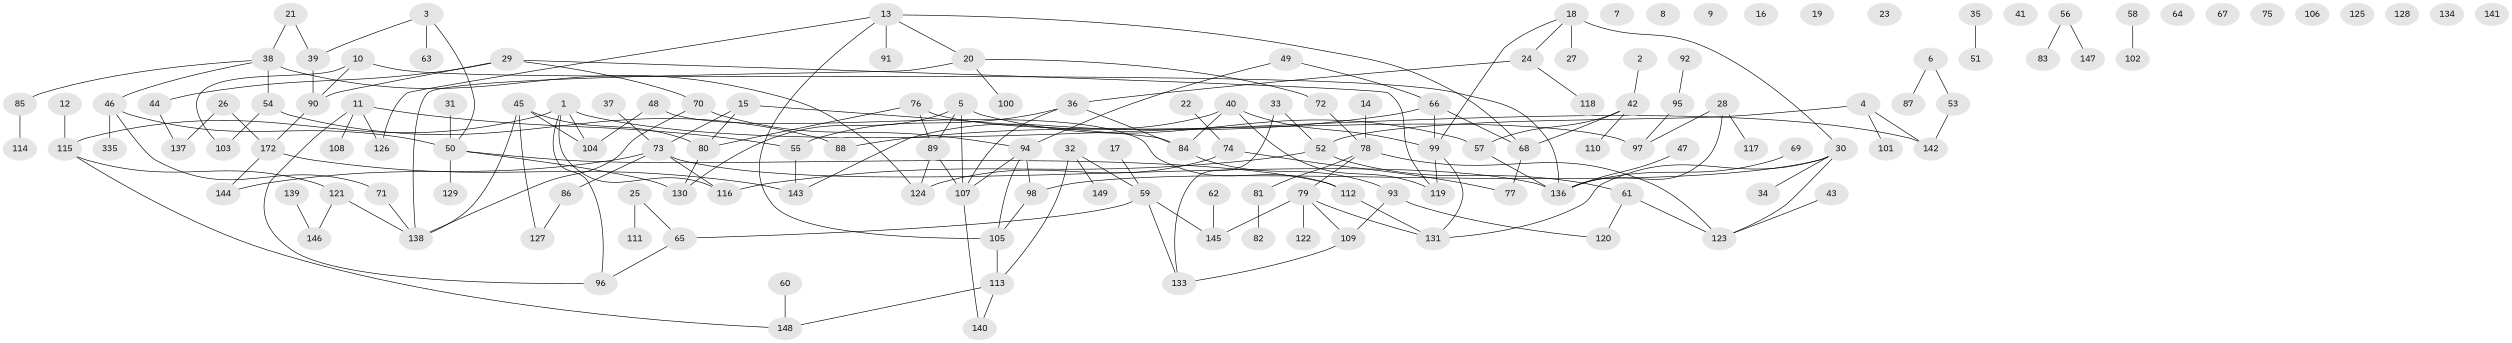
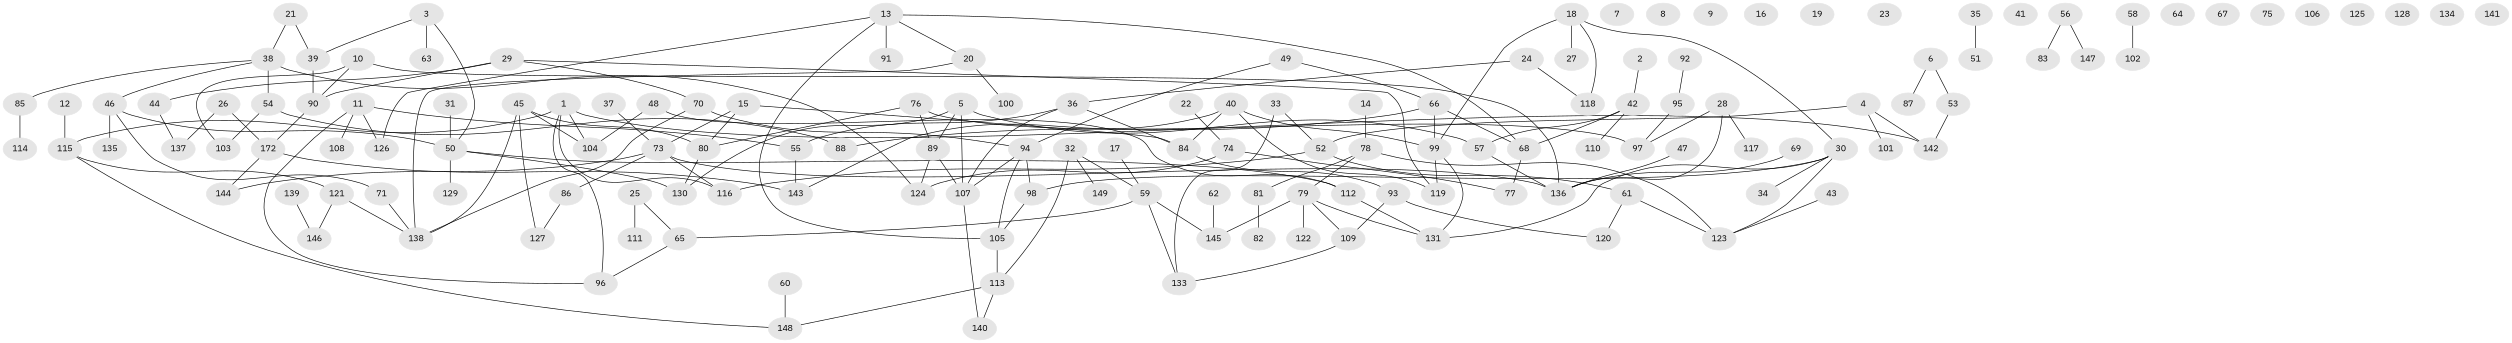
edge "18" -- "24": now "18" -- "118"
node "72": removed
node "335": label "335" -> "135"
